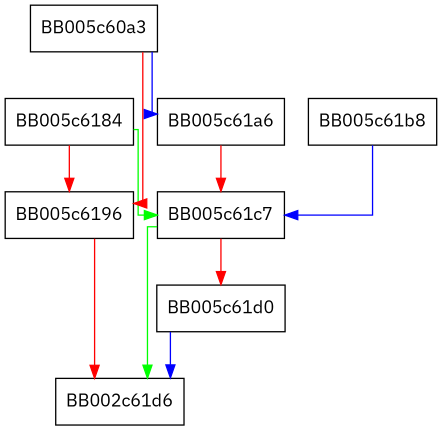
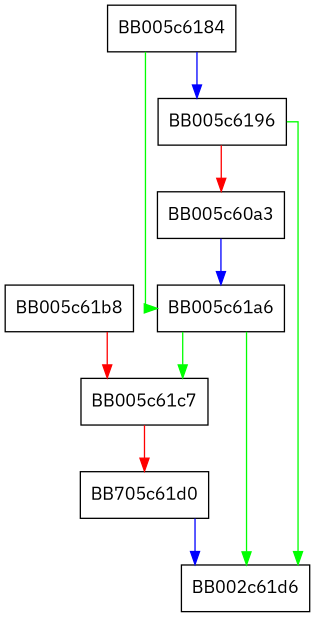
edge "BB005c60a3" -> "BB005c6196": reversed
edge "BB005c6184" -> "BB005c6196": color red -> blue
edge "BB005c61a6" -> "BB005c61c7": color red -> green
edge "BB005c6184" -> "BB005c61c7": now "BB005c6184" -> "BB005c61a6"
edge "BB005c61b8" -> "BB005c61c7": color blue -> red
edge "BB005c61c7" -> "BB002c61d6": now "BB005c61a6" -> "BB002c61d6"
edge "BB005c6196" -> "BB002c61d6": color red -> green
node "BB005c61d0": label "BB005c61d0" -> "BB705c61d0"
